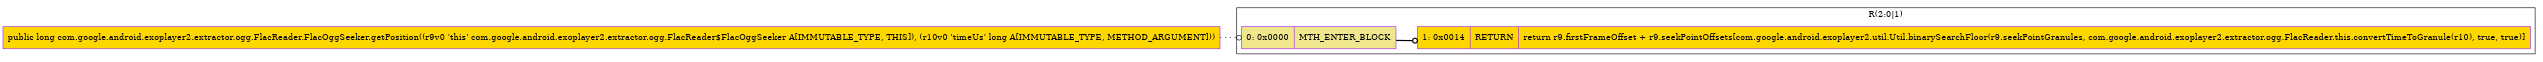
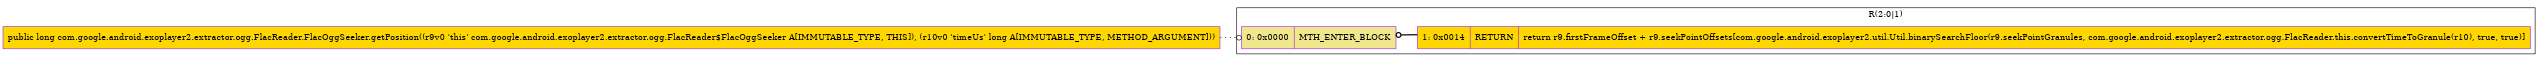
edge "0: 0x0000" -> "1: 0x0014": reversed
